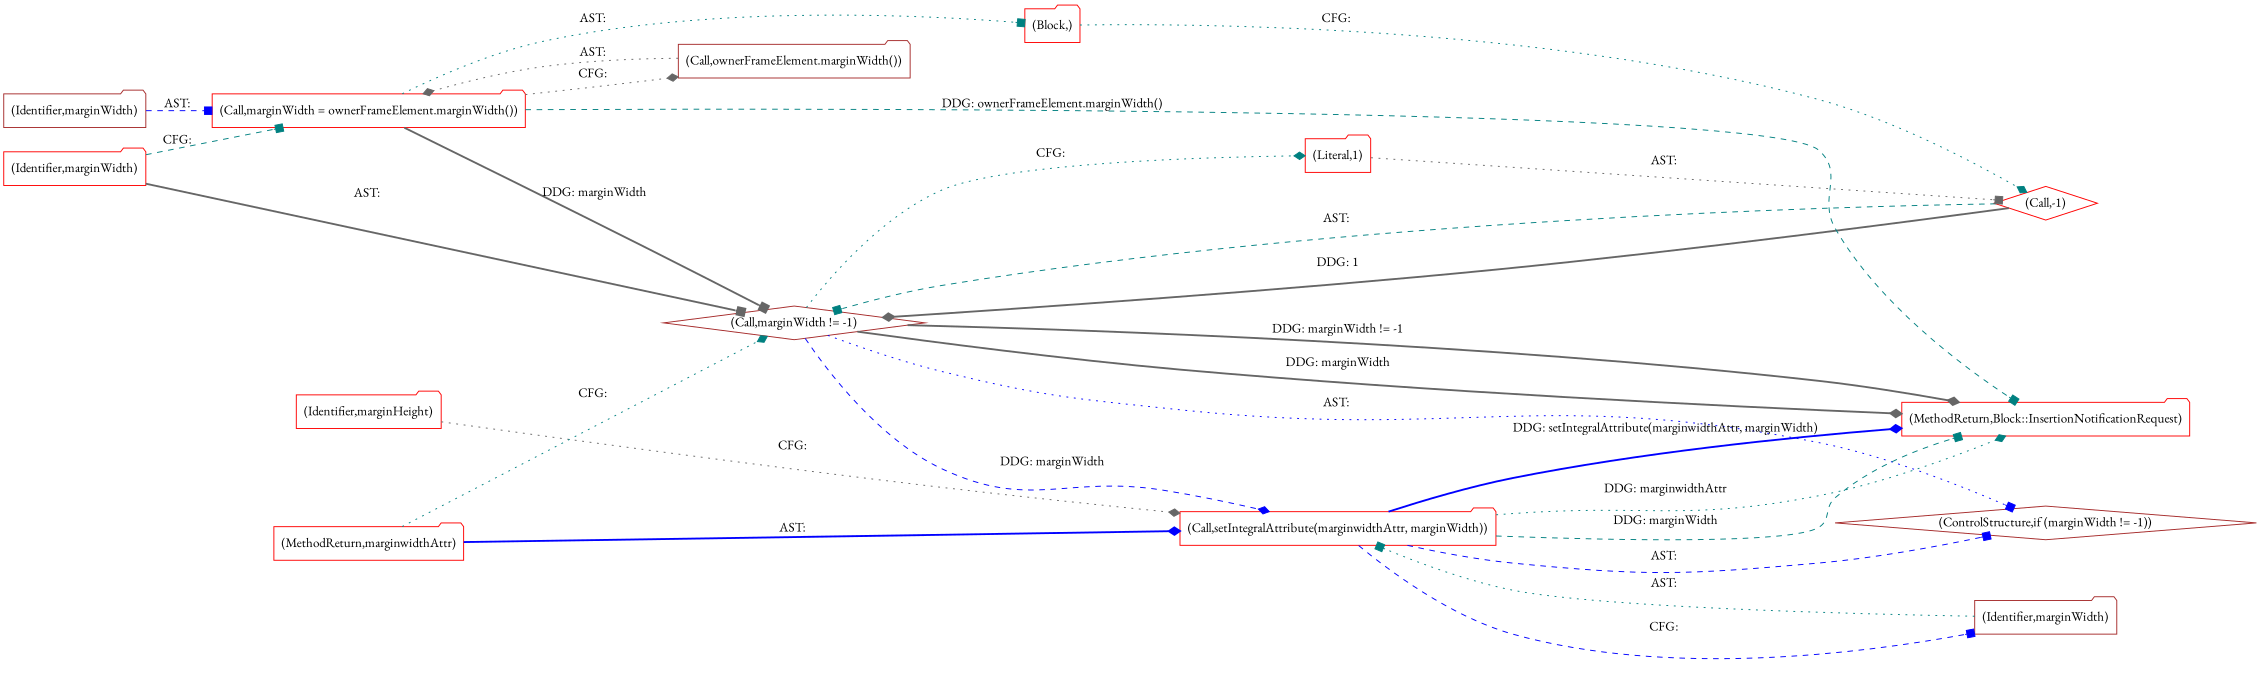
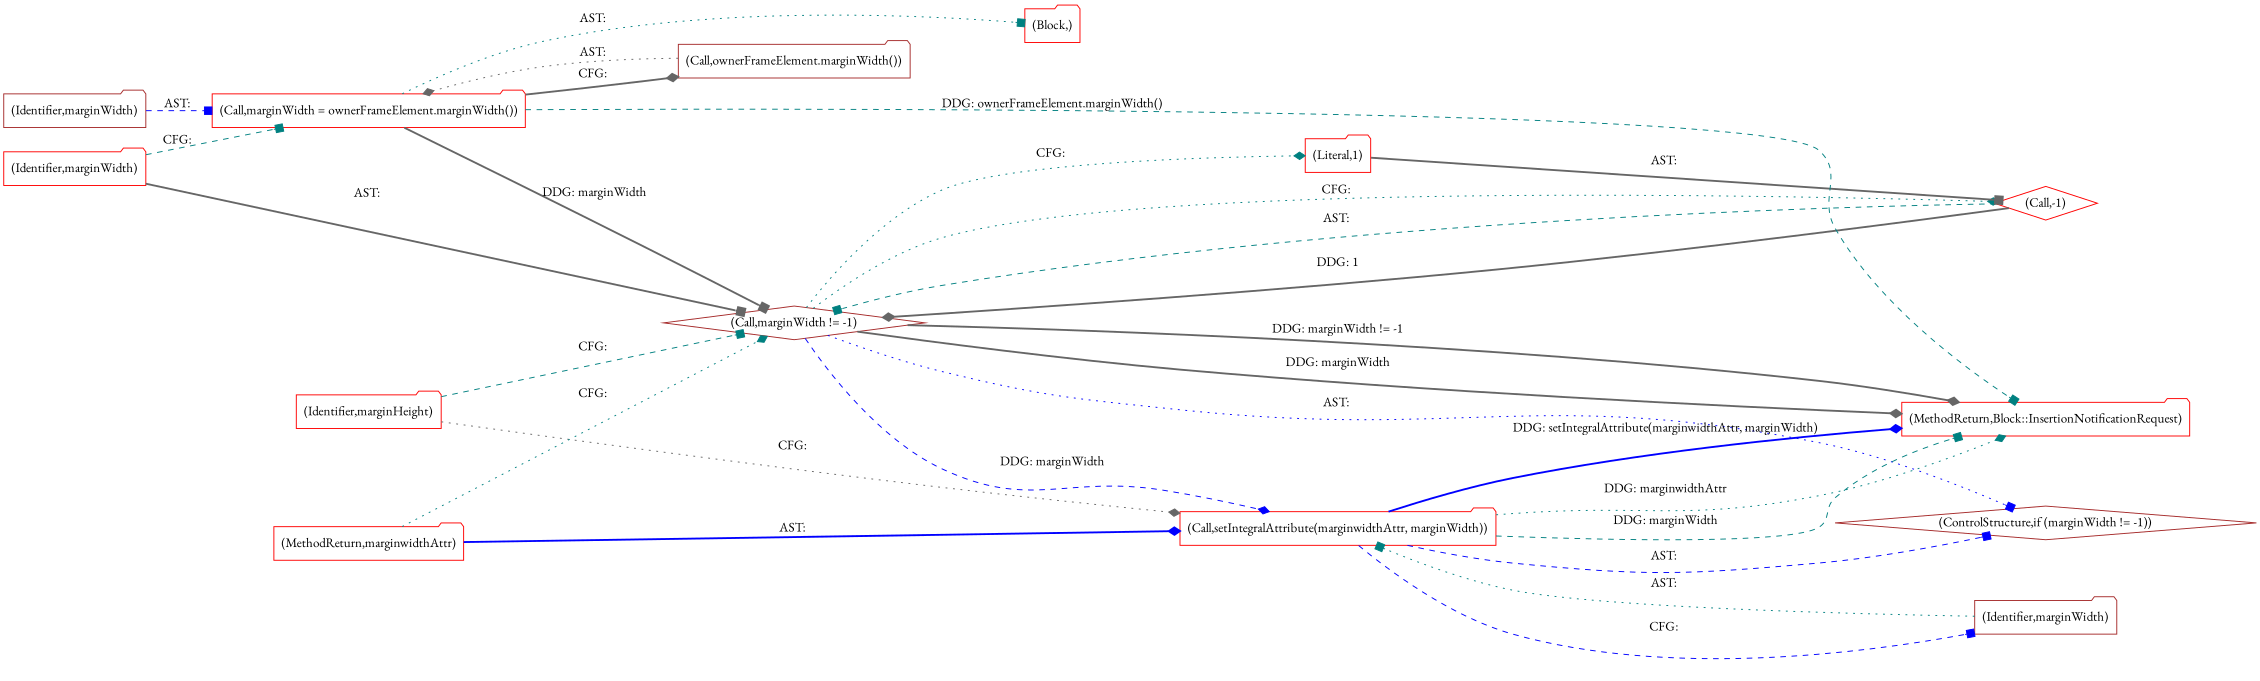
edge "(Block,)" -> "(Call,-1)": now "(Call,marginWidth != -1)" -> "(Call,-1)"
edge "(Call,marginWidth = ownerFrameElement.marginWidth())" -> "(Call,ownerFrameElement.marginWidth())": style dotted -> bold
edge "(Literal,1)" -> "(Call,-1)": style dotted -> bold
edge "(Identifier,marginHeight)" -> "(Call,marginWidth != -1)": added, label "CFG:"
